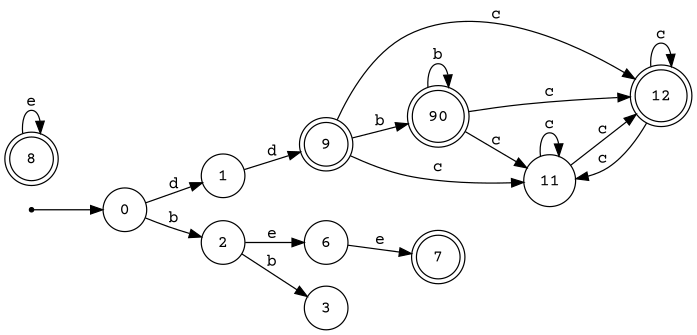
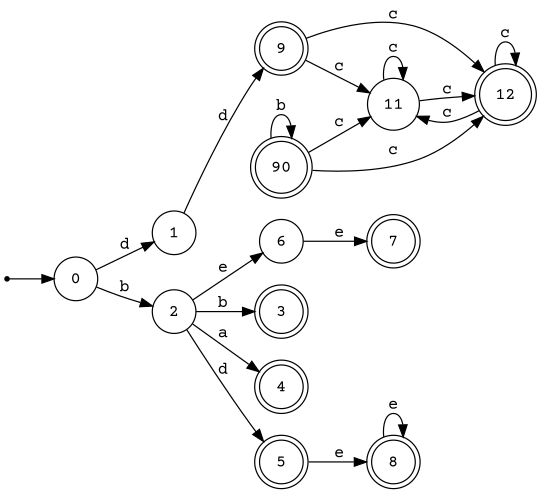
edge "9" -> "90": removed, label "b"
node "3": shape circle -> doublecircle
node "4": added
node "5": added
